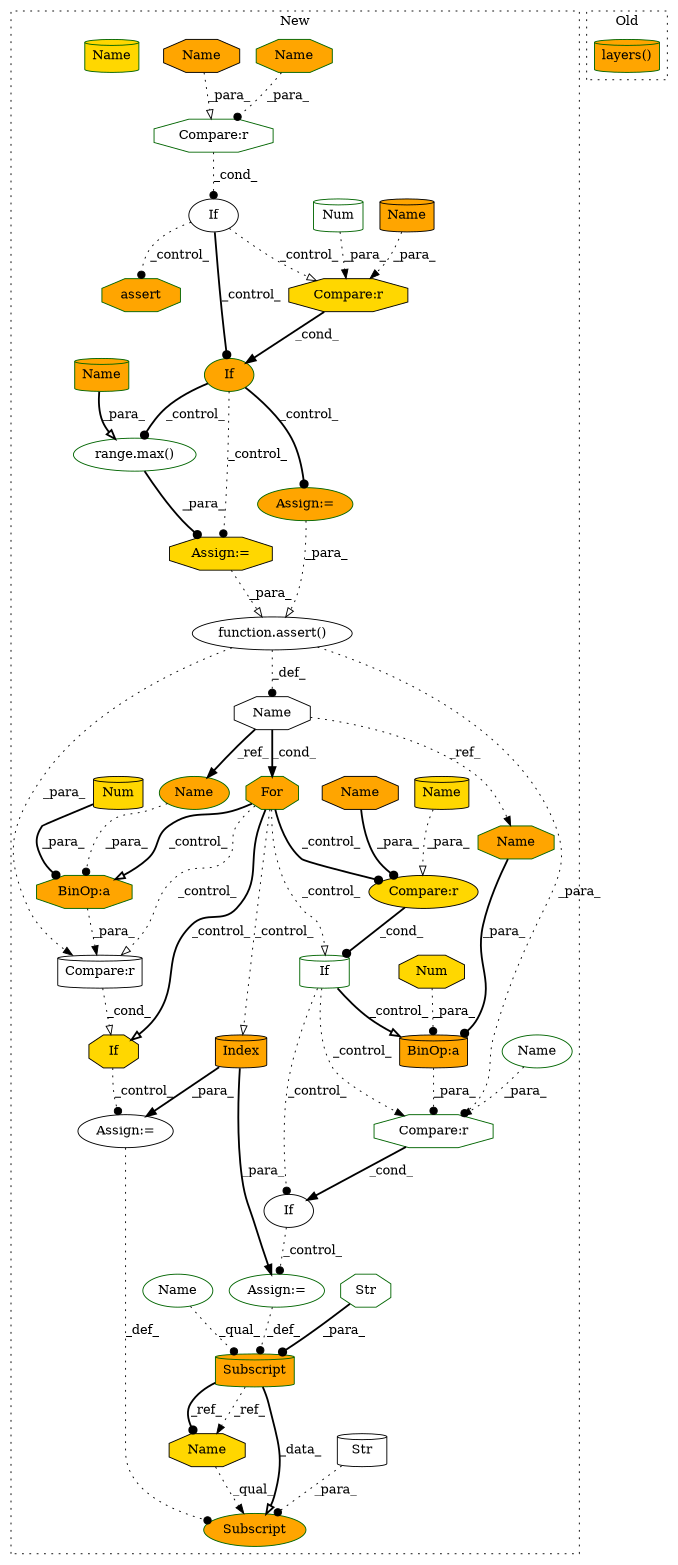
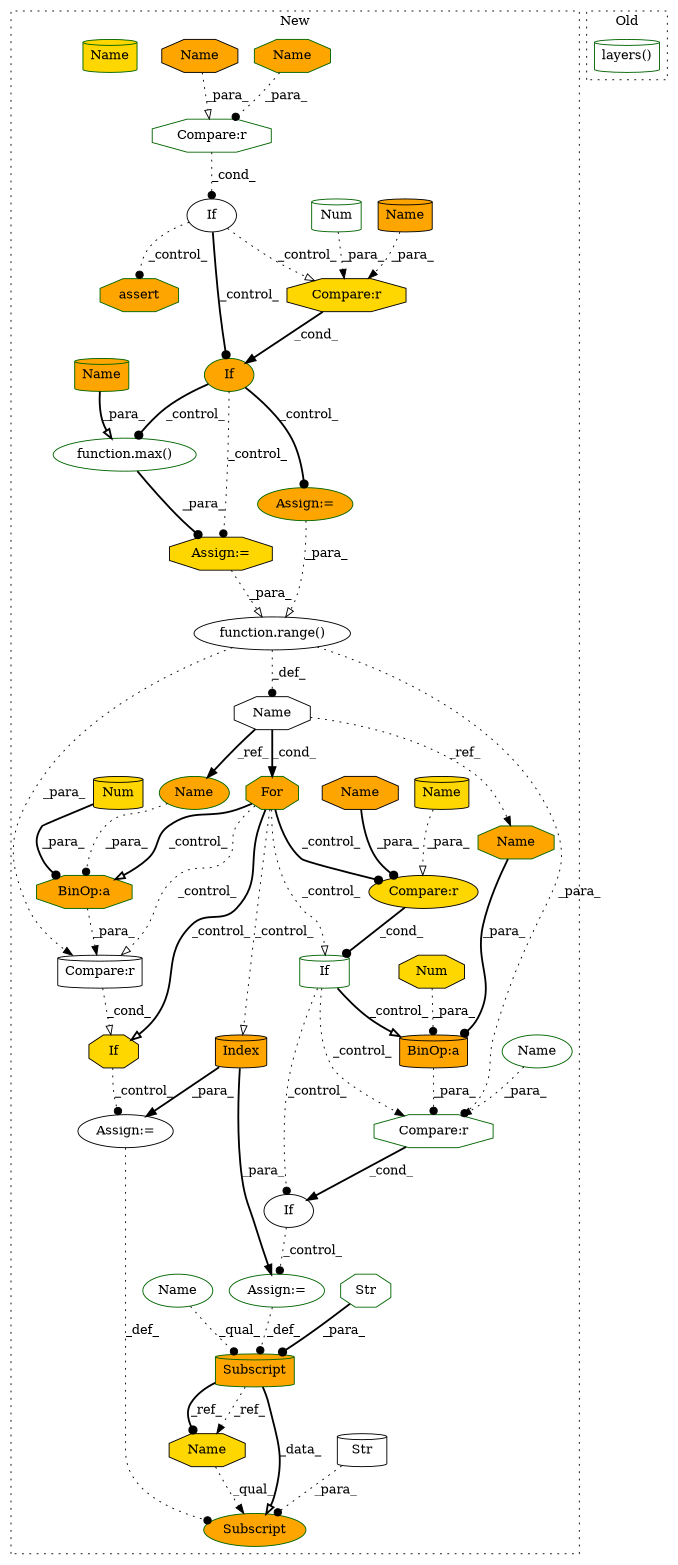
node "layers()": fillcolor orange -> white
node "range.max()": label "range.max()" -> "function.max()"
node "function.assert()": label "function.assert()" -> "function.range()"
